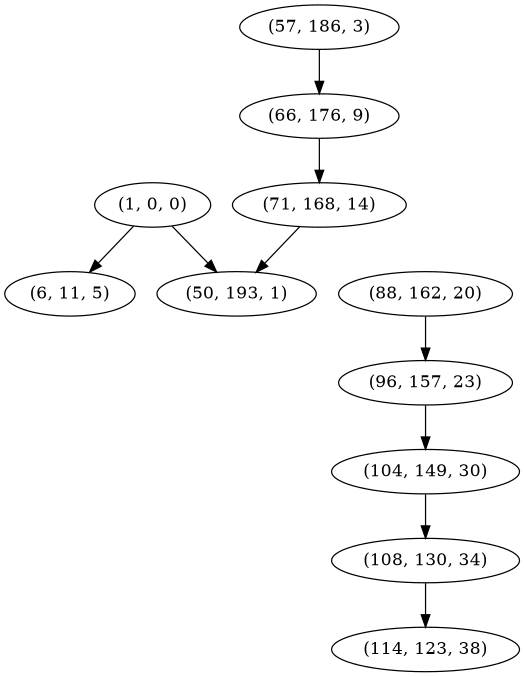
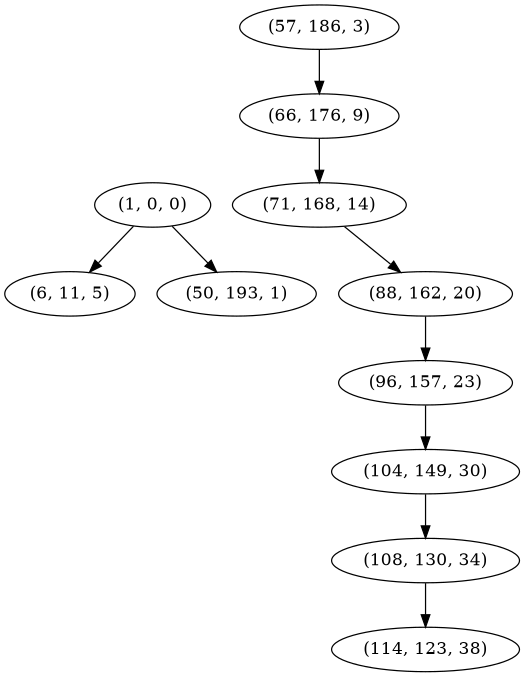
edge "(71, 168, 14)" -> "(50, 193, 1)": now "(71, 168, 14)" -> "(88, 162, 20)"
